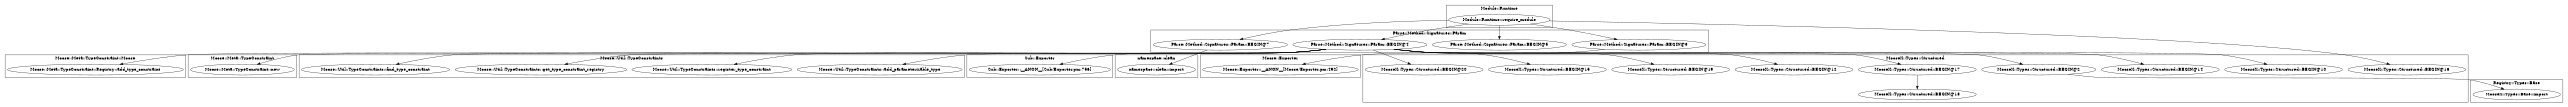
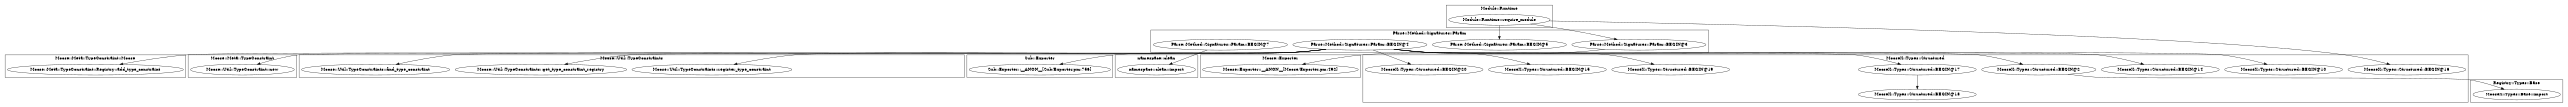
edge "Module::Runtime::require_module" -> "Parse::Method::Signatures::Param::BEGIN@7": removed
edge "Module::Runtime::require_module" -> "Parse::Method::Signatures::Param::BEGIN@4": removed
node "Moose::Meta::TypeConstraint::new": label "Moose::Meta::TypeConstraint::new" -> "Moose::Util::TypeConstraint::new"
node "Moose::Util::TypeConstraints::add_parameterizable_type": removed
node "MooseX::Types::Structured::BEGIN@12": removed
